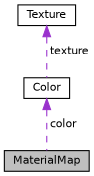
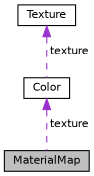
edge "MaterialMap" -> "Color": label " color" -> " texture"
